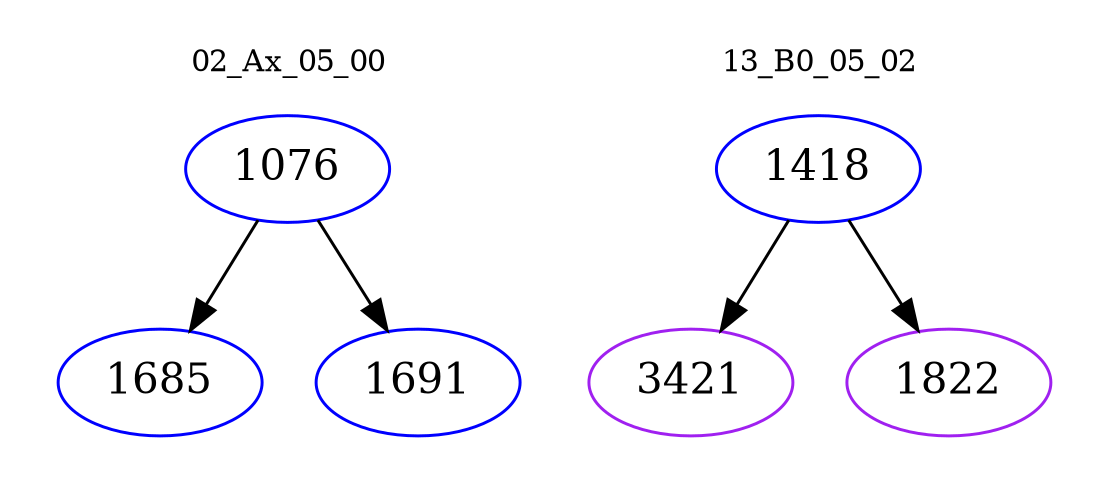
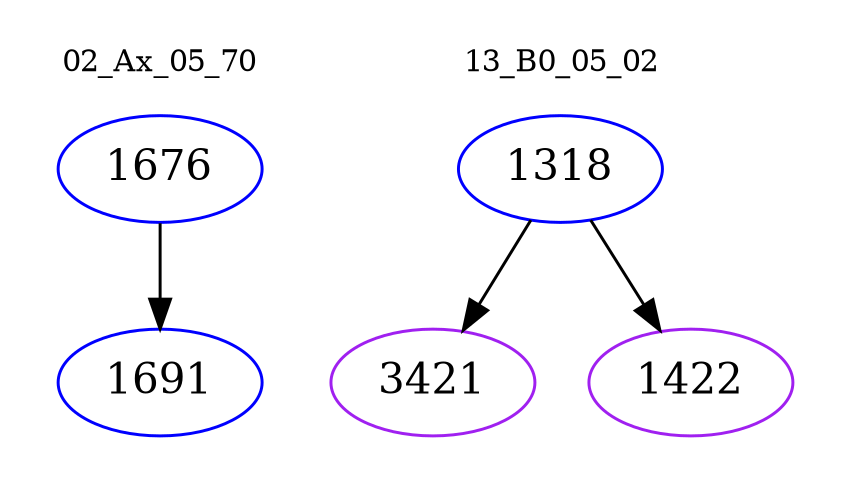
cluster "02_Ax_05_00": label "02_Ax_05_00" -> "02_Ax_05_70"
node "1076": label "1076" -> "1676"
node "1418": label "1418" -> "1318"
node "1685": removed
node "1822": label "1822" -> "1422"
